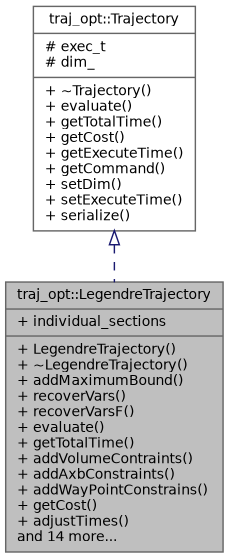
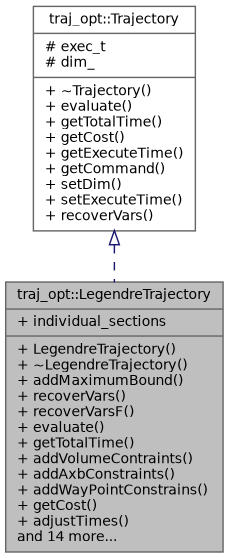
node "traj_opt::Trajectory": text "+ serialize()" -> "+ recoverVars()"
